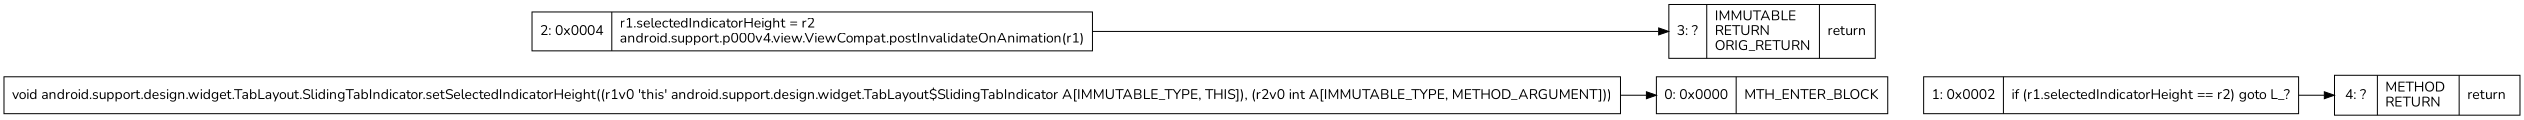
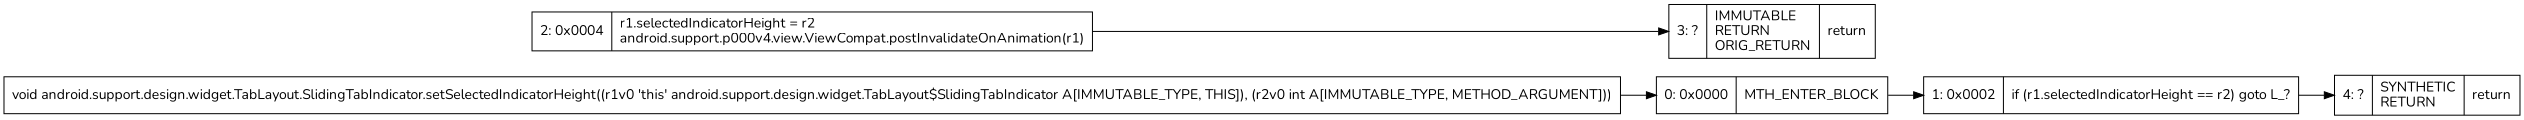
node "4: ?": text "METHOD" -> "SYNTHETIC"
edge "0: 0x0000" -> "1: 0x0002": added
